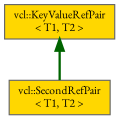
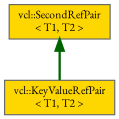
edge "vcl::SecondRefPair < T1, T2 >" -> "vcl::KeyValueRefPair < T1, T2 >": reversed
